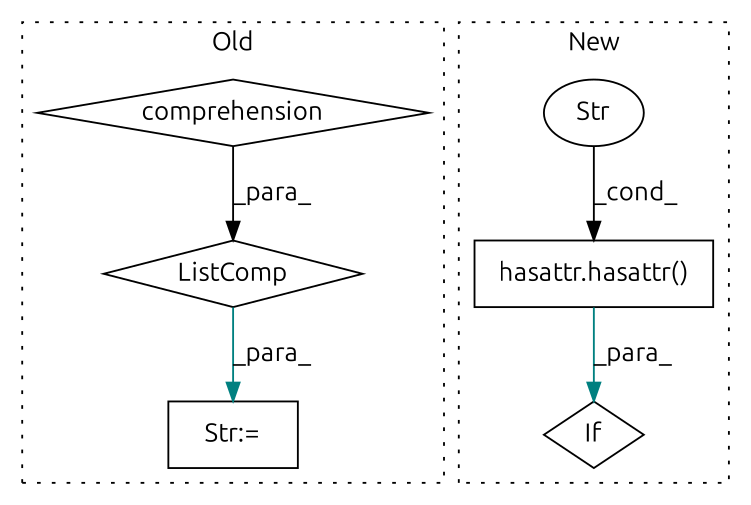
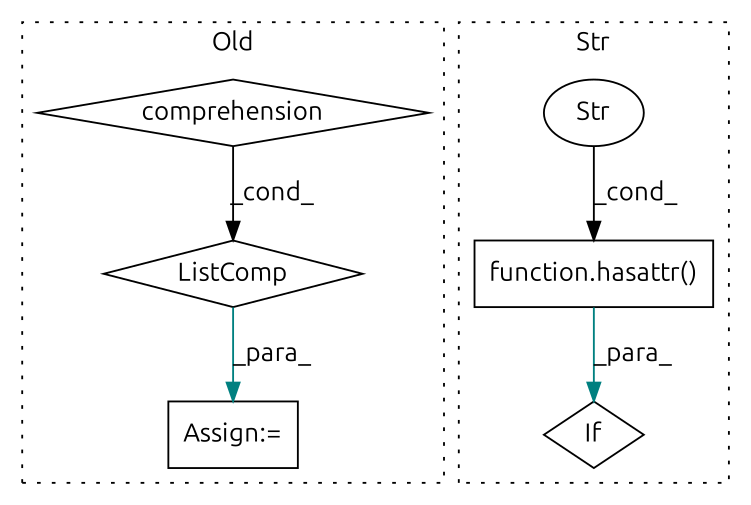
cluster "New": label "New" -> "Str"
edge "comprehension" -> "ListComp": label "_para_" -> "_cond_"
node "hasattr.hasattr()": label "hasattr.hasattr()" -> "function.hasattr()"
node "Str:=": label "Str:=" -> "Assign:="
